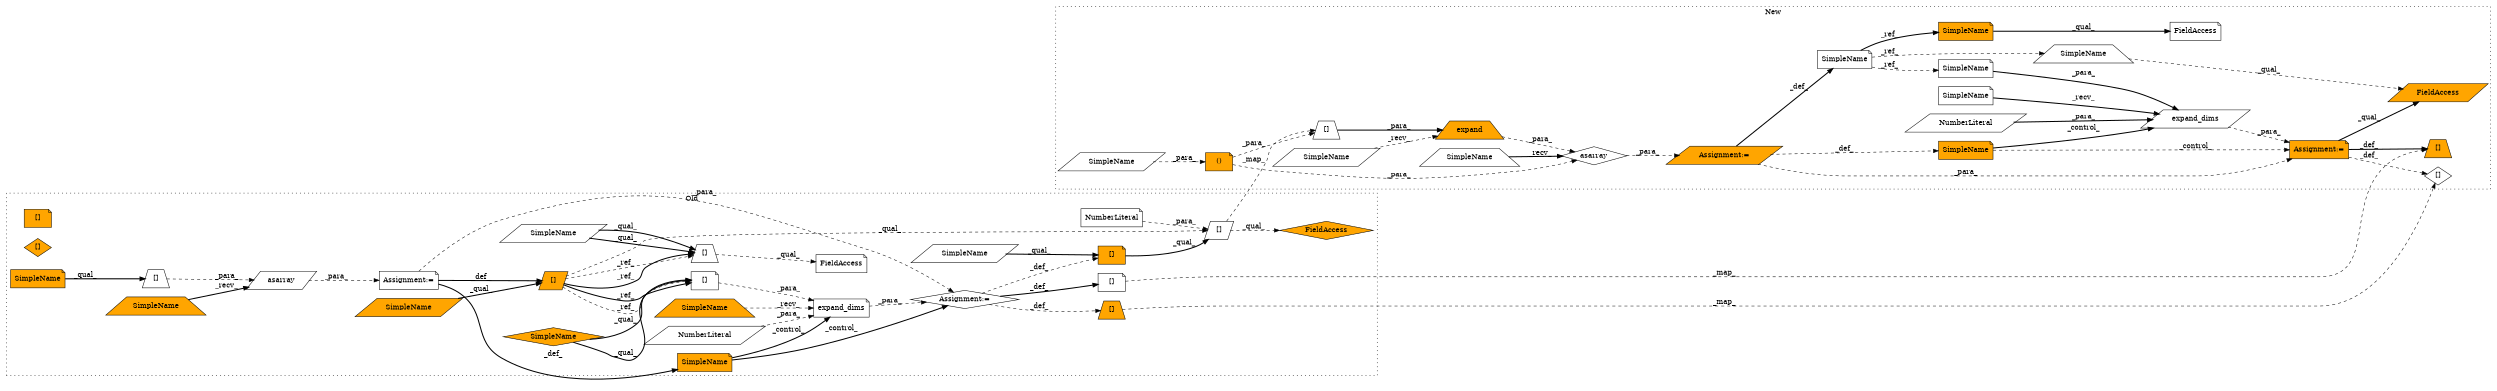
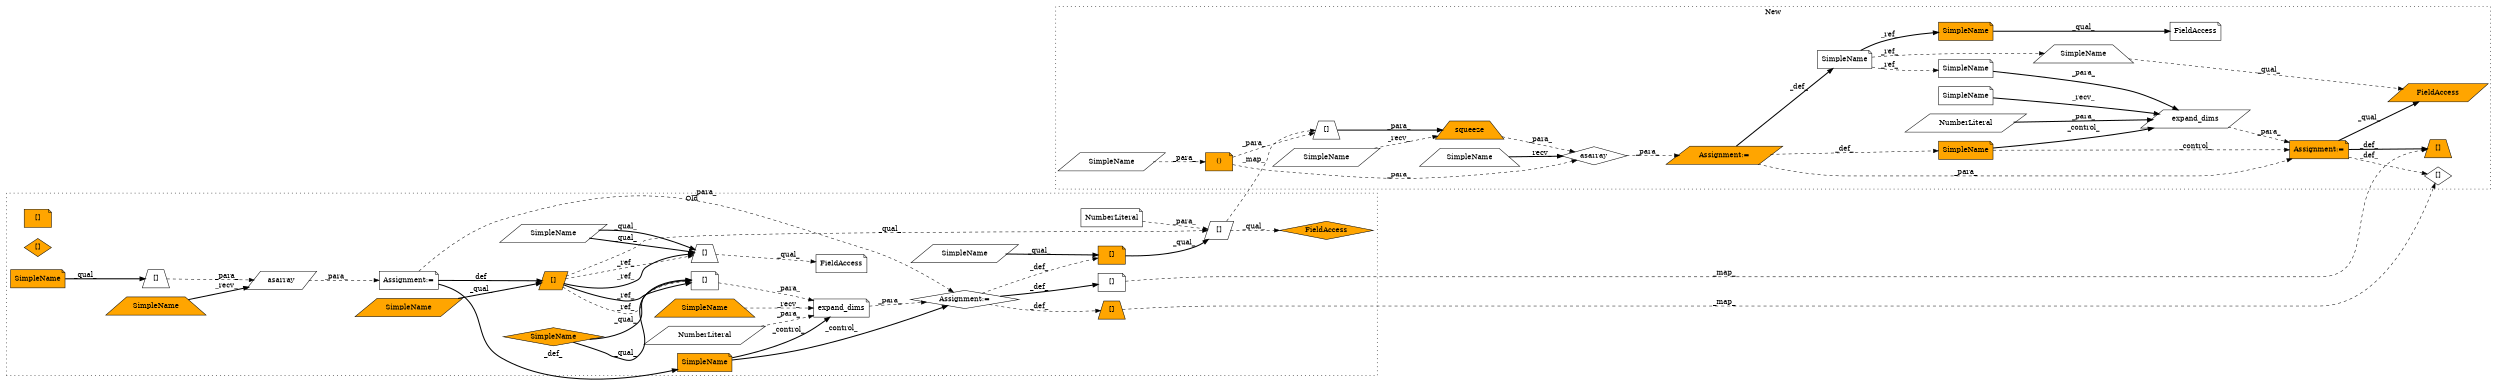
node "expand": label "expand" -> "squeeze"
